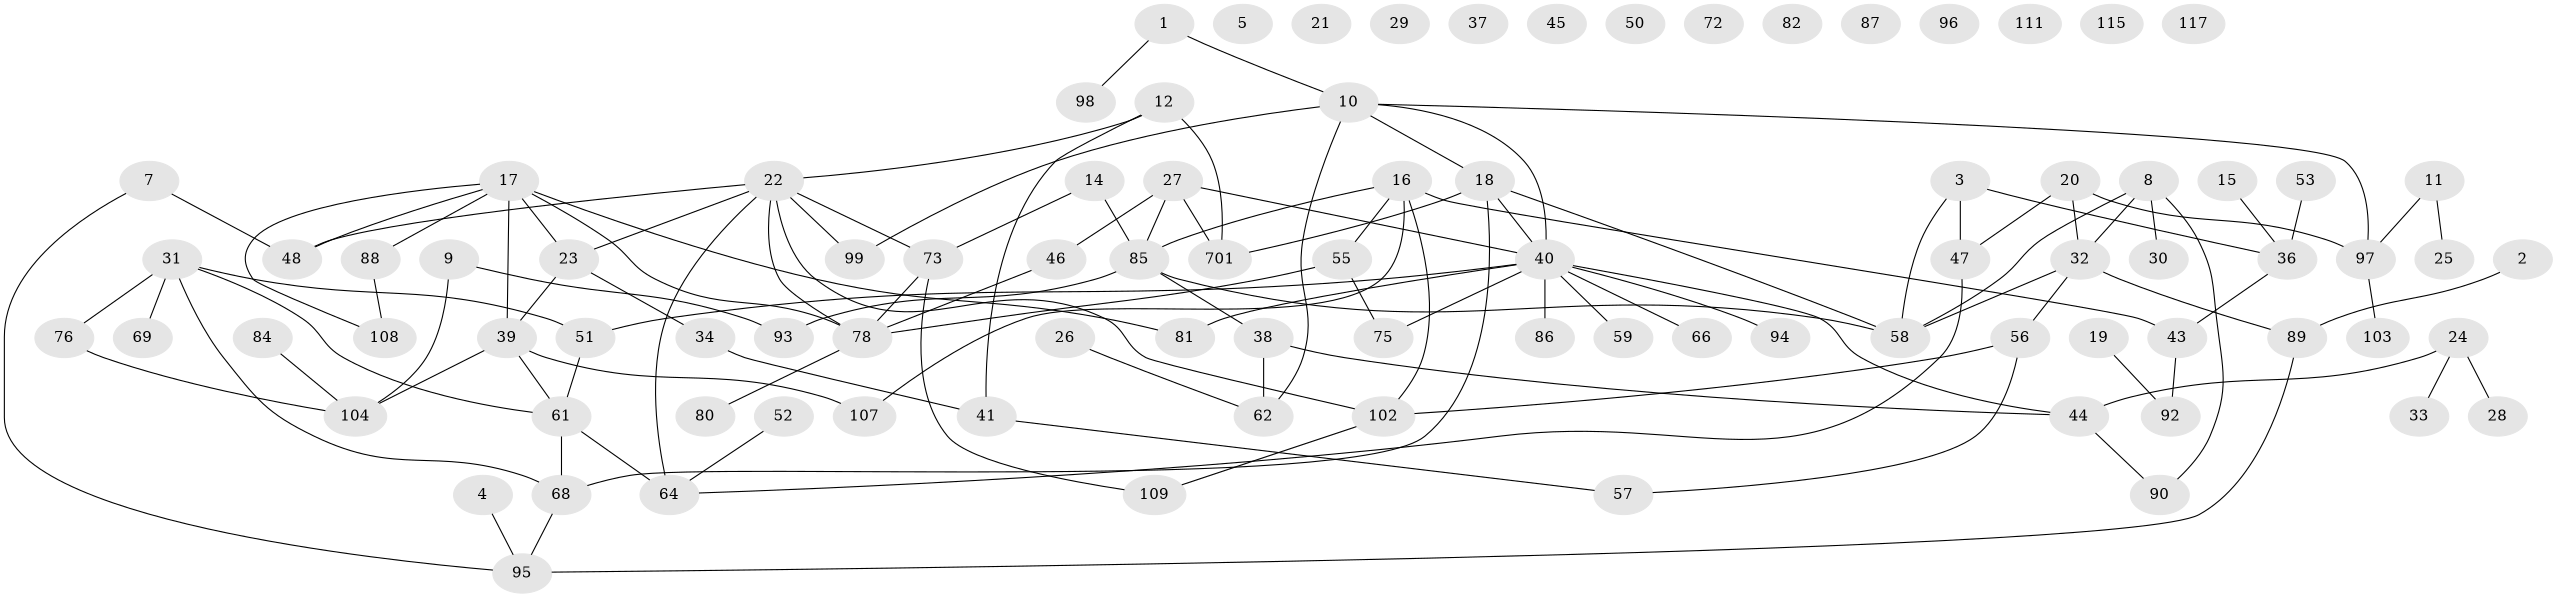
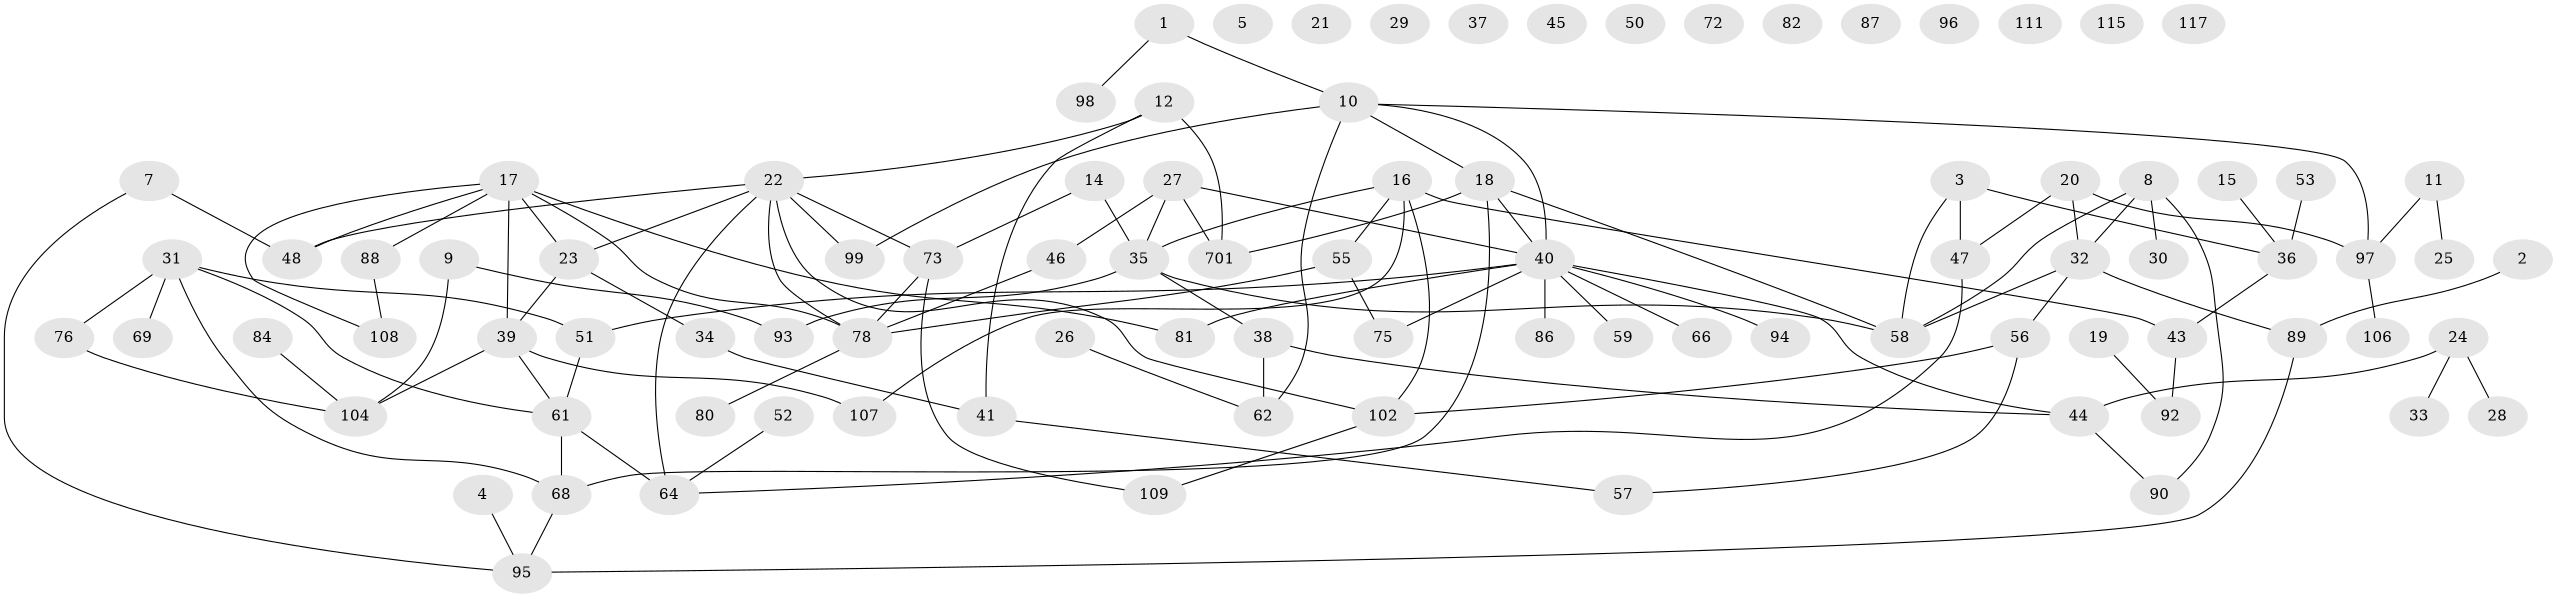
node "85": label "85" -> "35"
node "103": label "103" -> "106"
